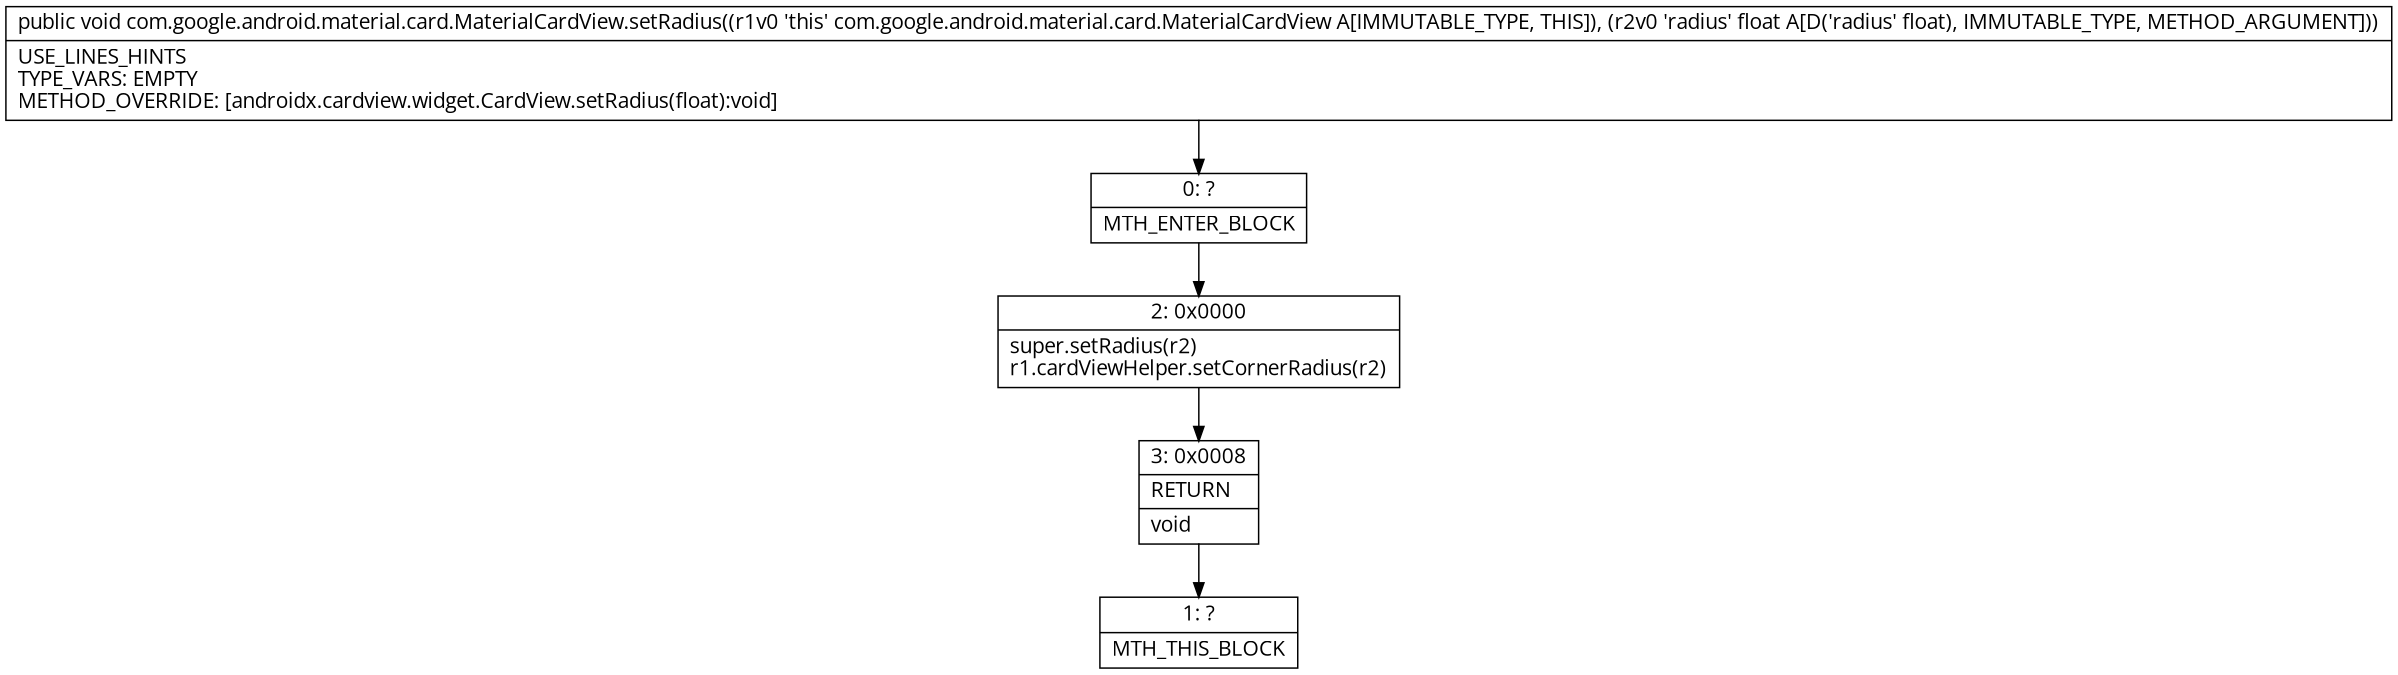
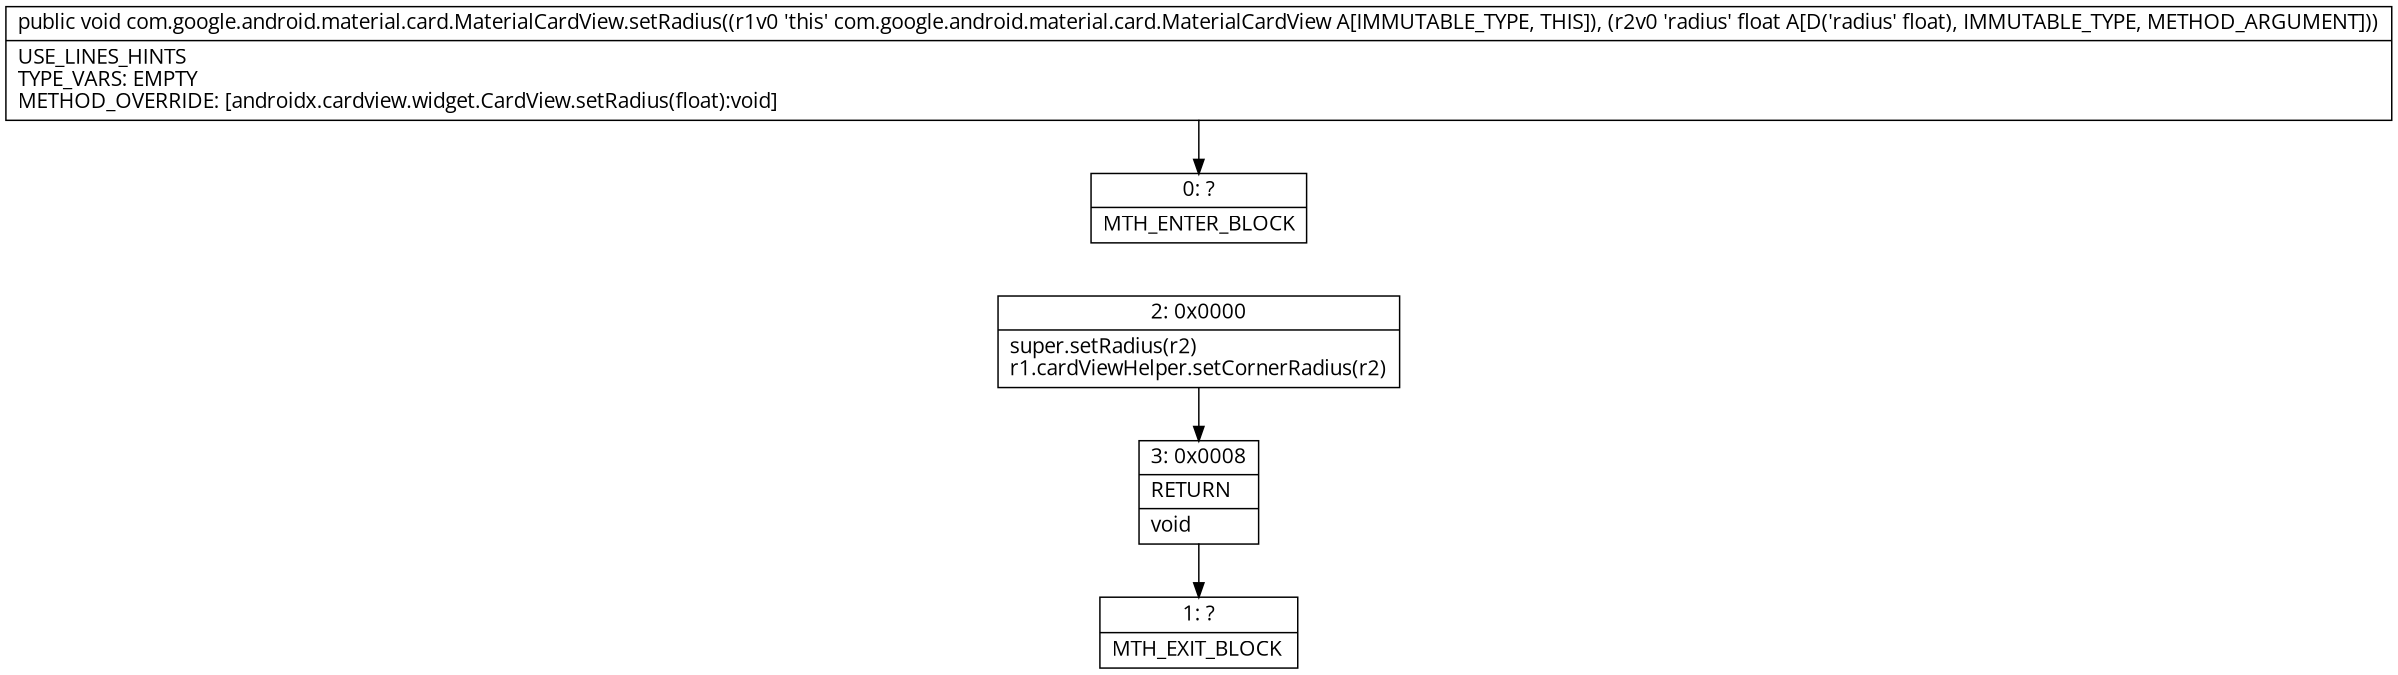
edge "0: ?" -> "2: 0x0000": removed
node "1: ?": text "MTH_THIS_BLOCK" -> "MTH_EXIT_BLOCK"
